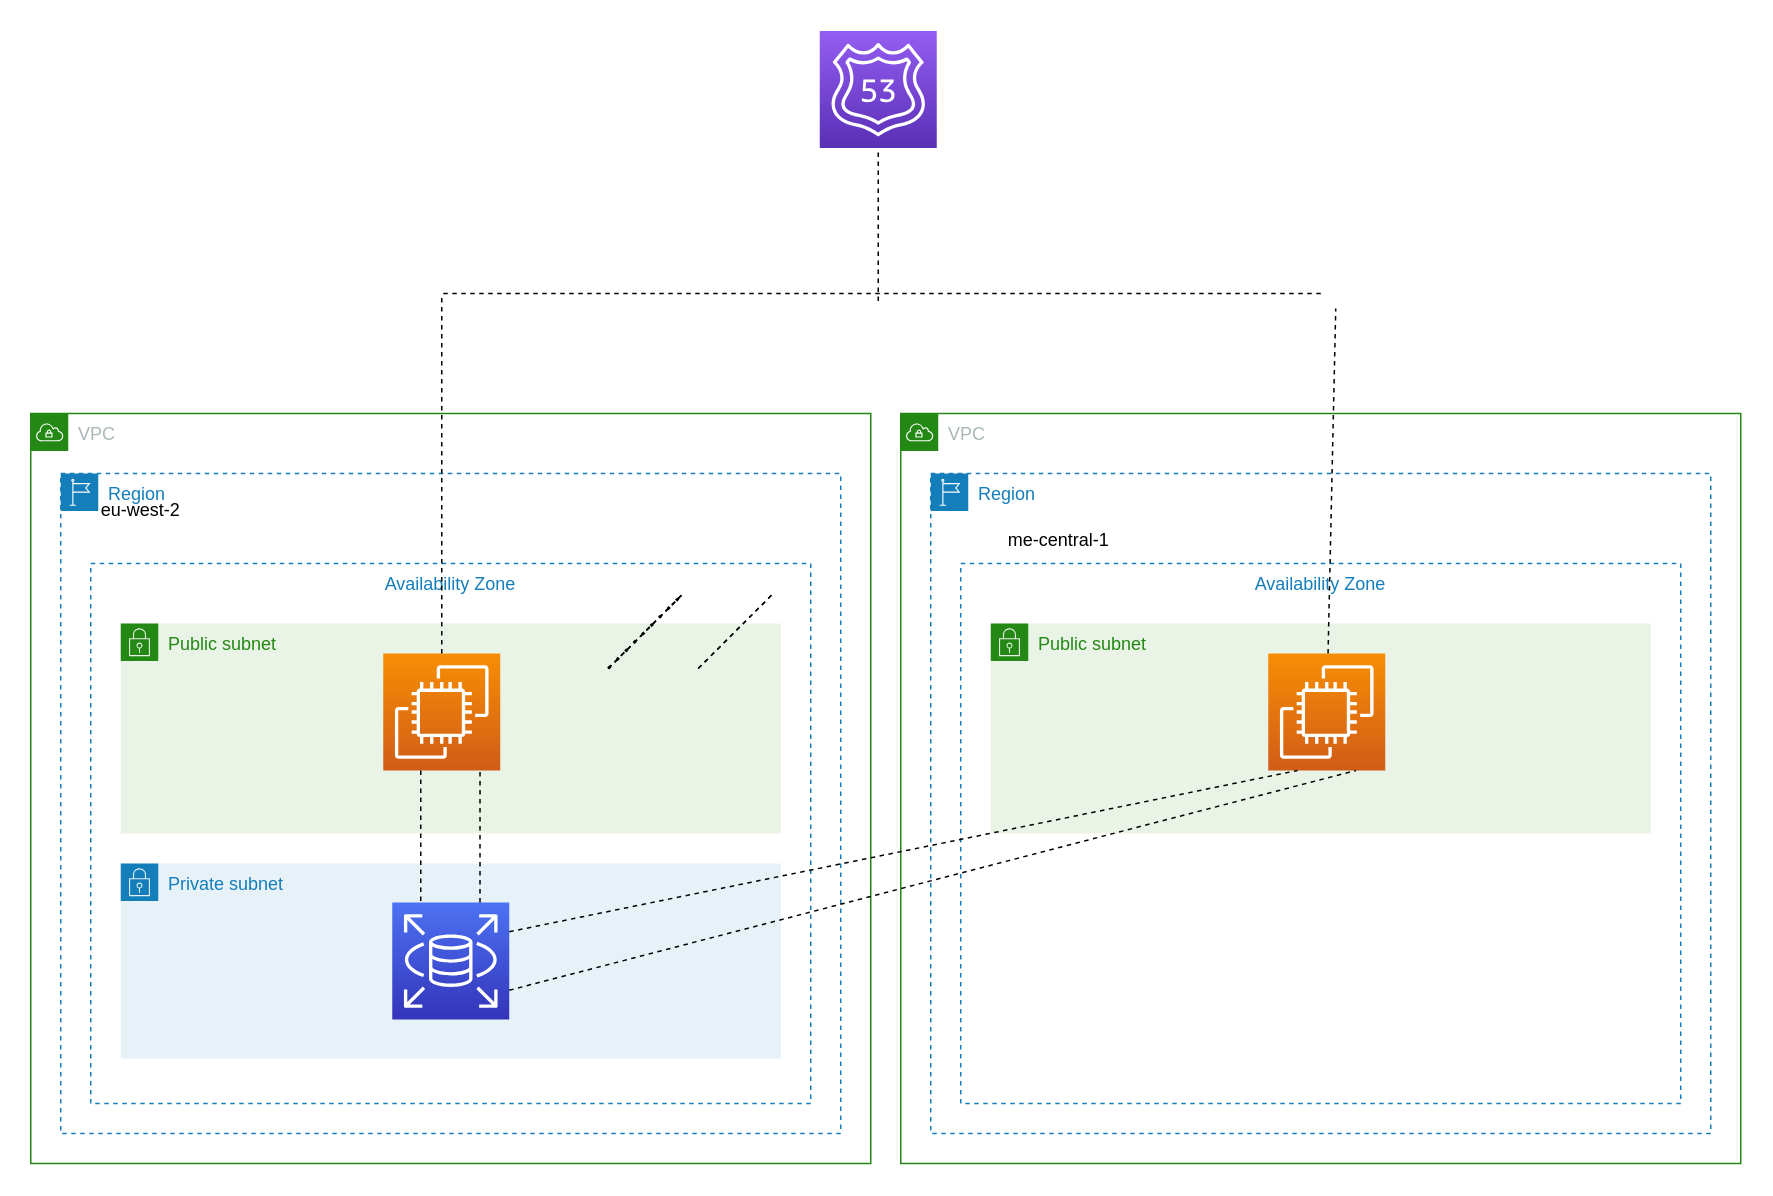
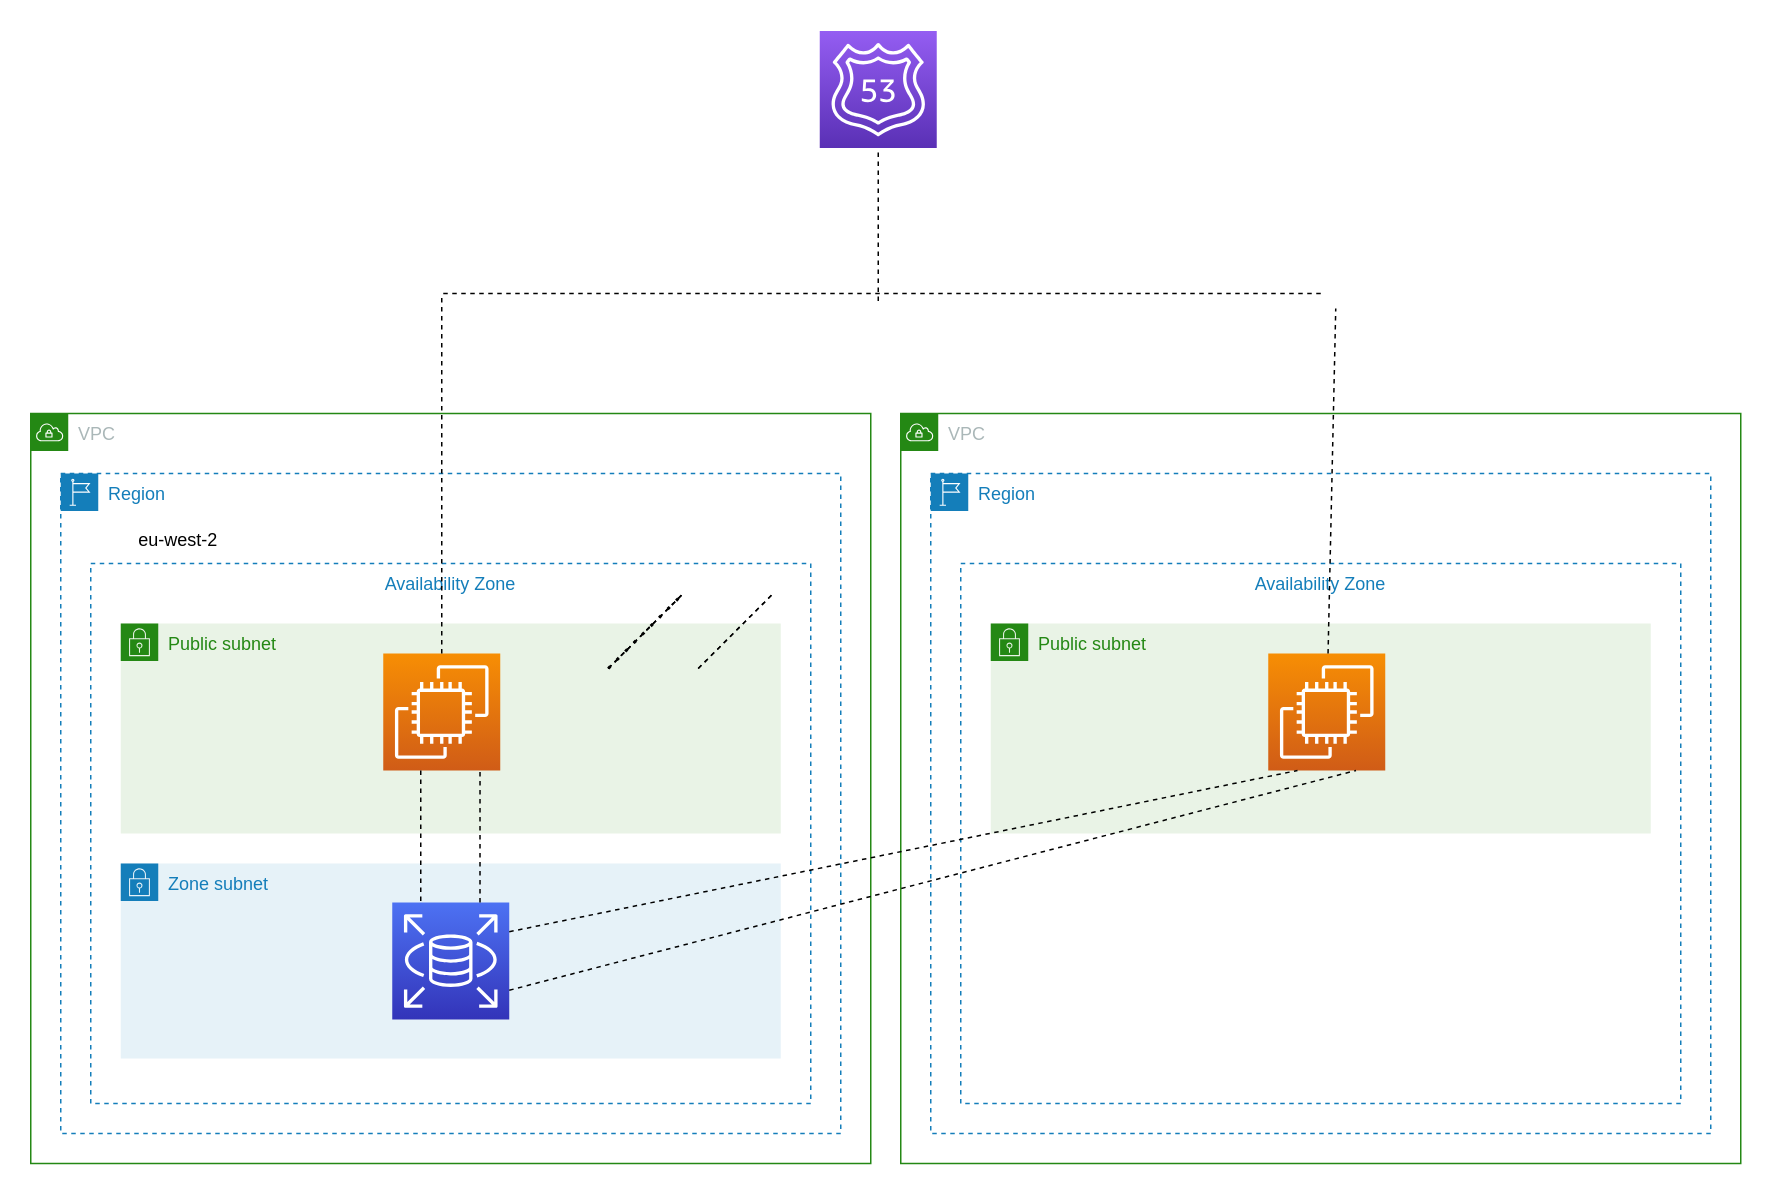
node "eu-west-2": moved (140, 511) -> (177, 541)
node "me-central-1": removed
node "Private subnet": label "Private subnet" -> "Zone subnet"
